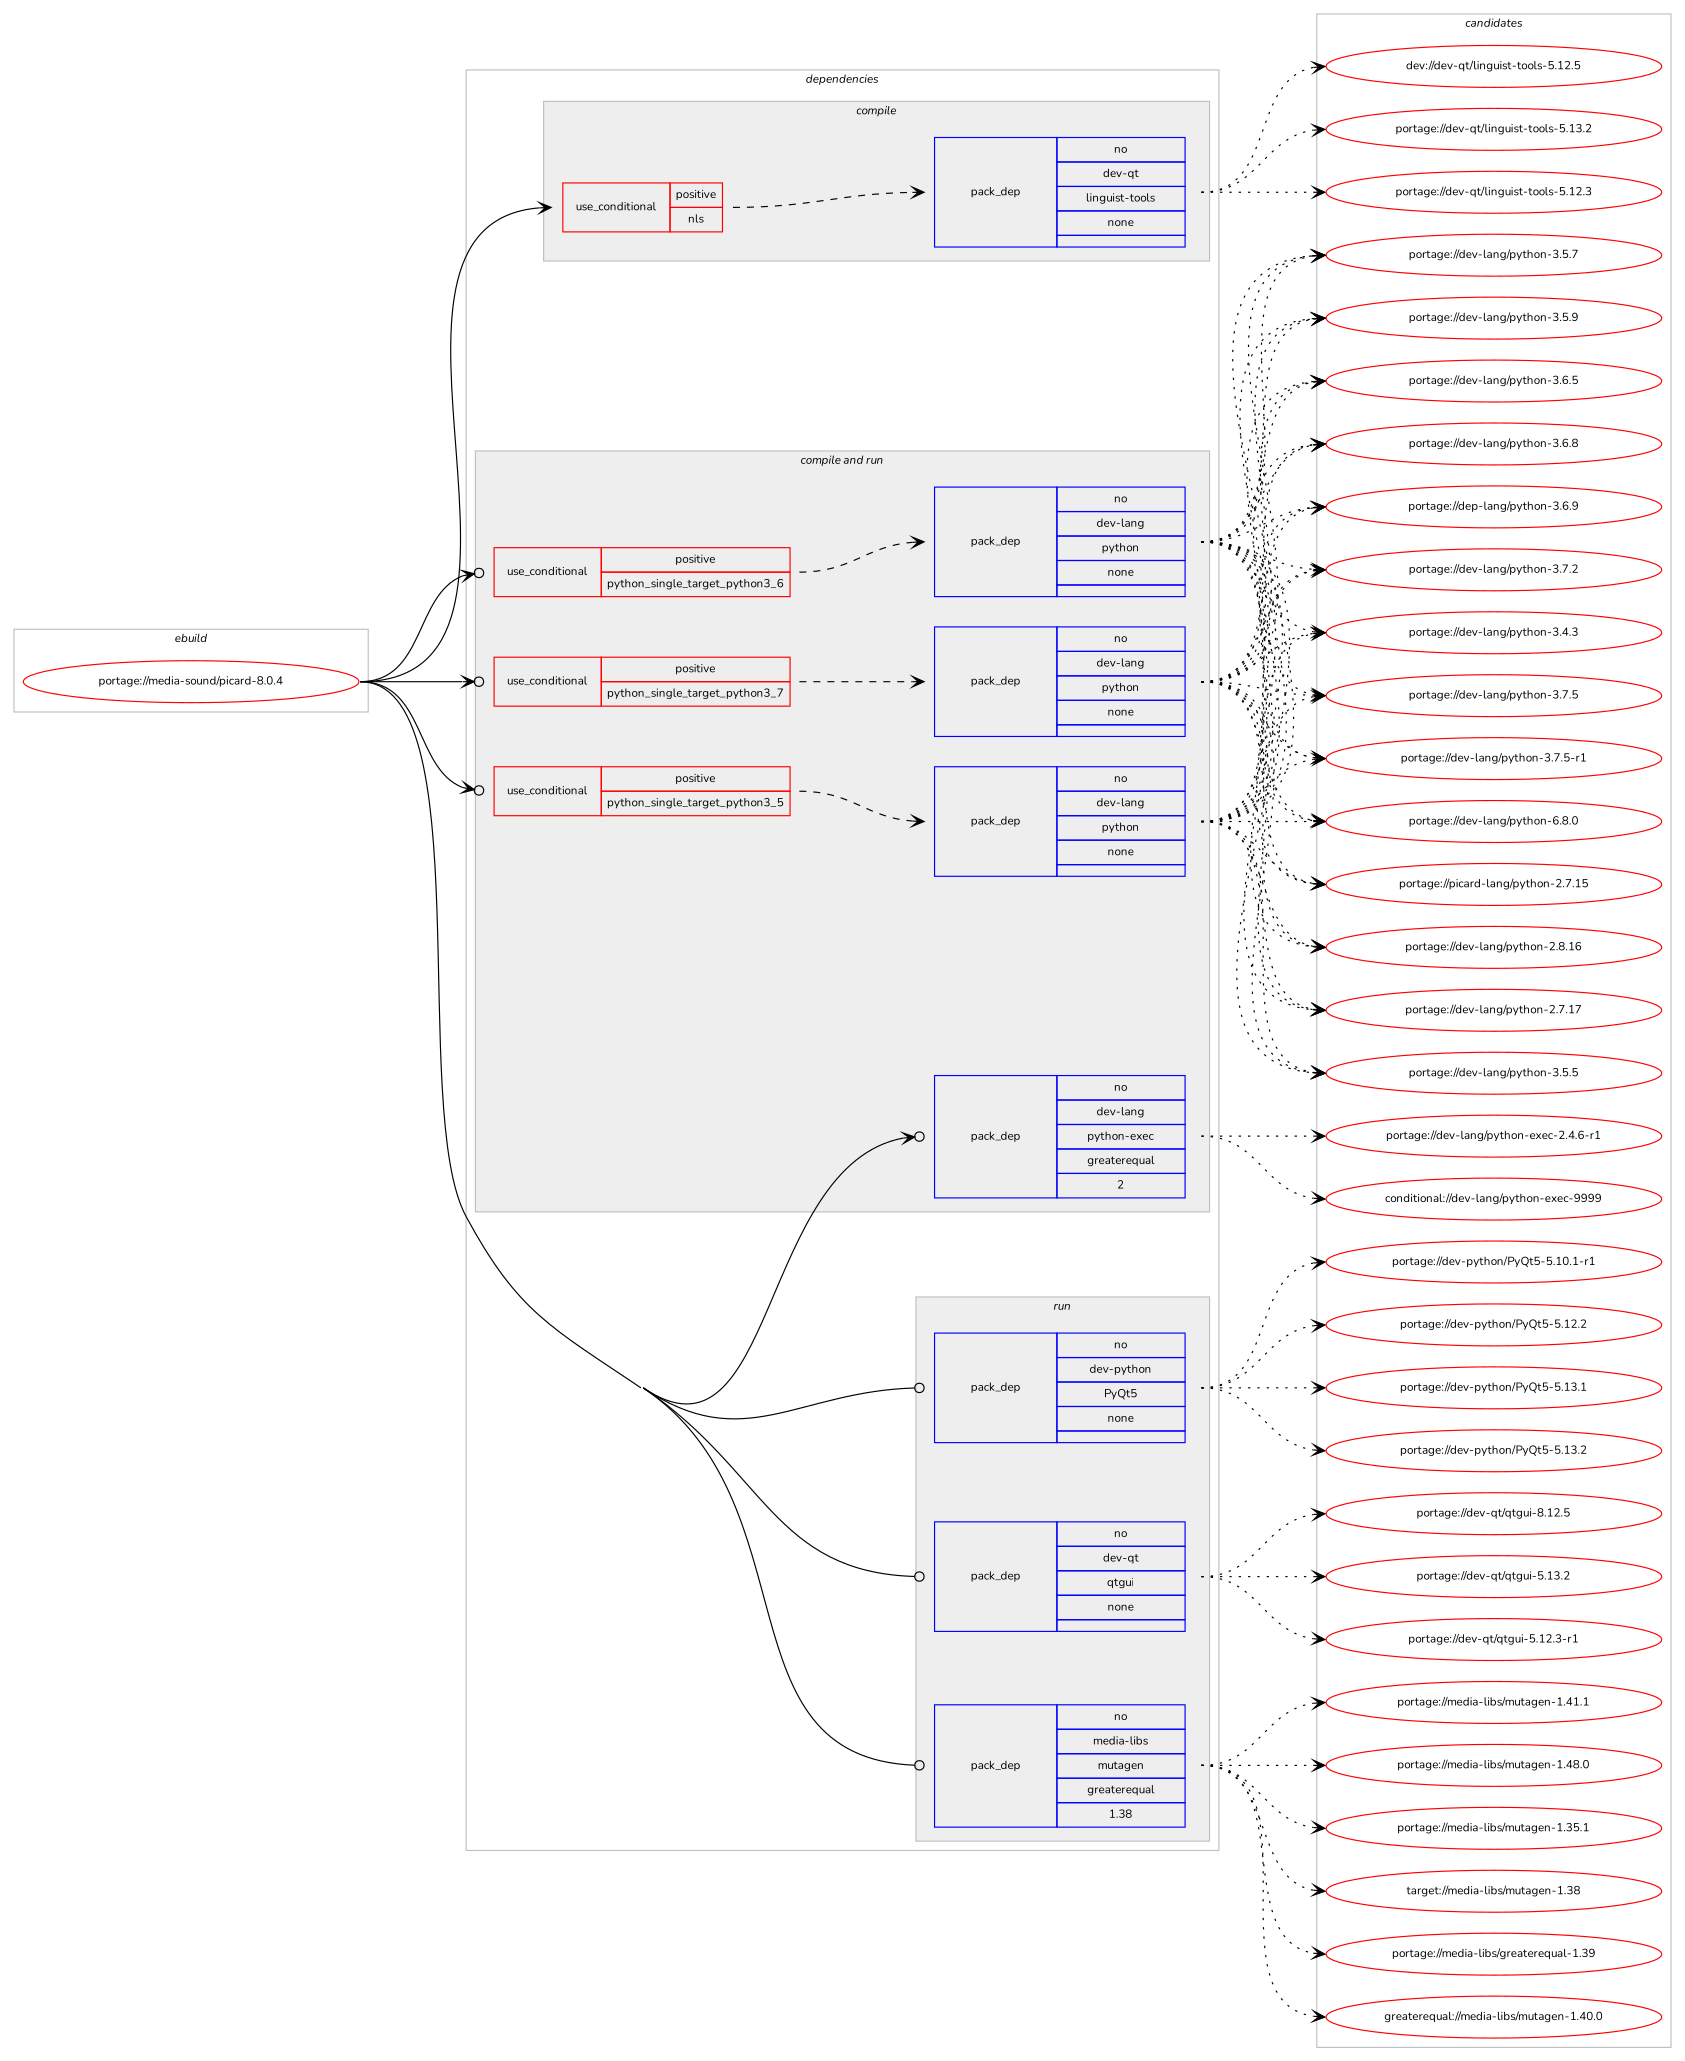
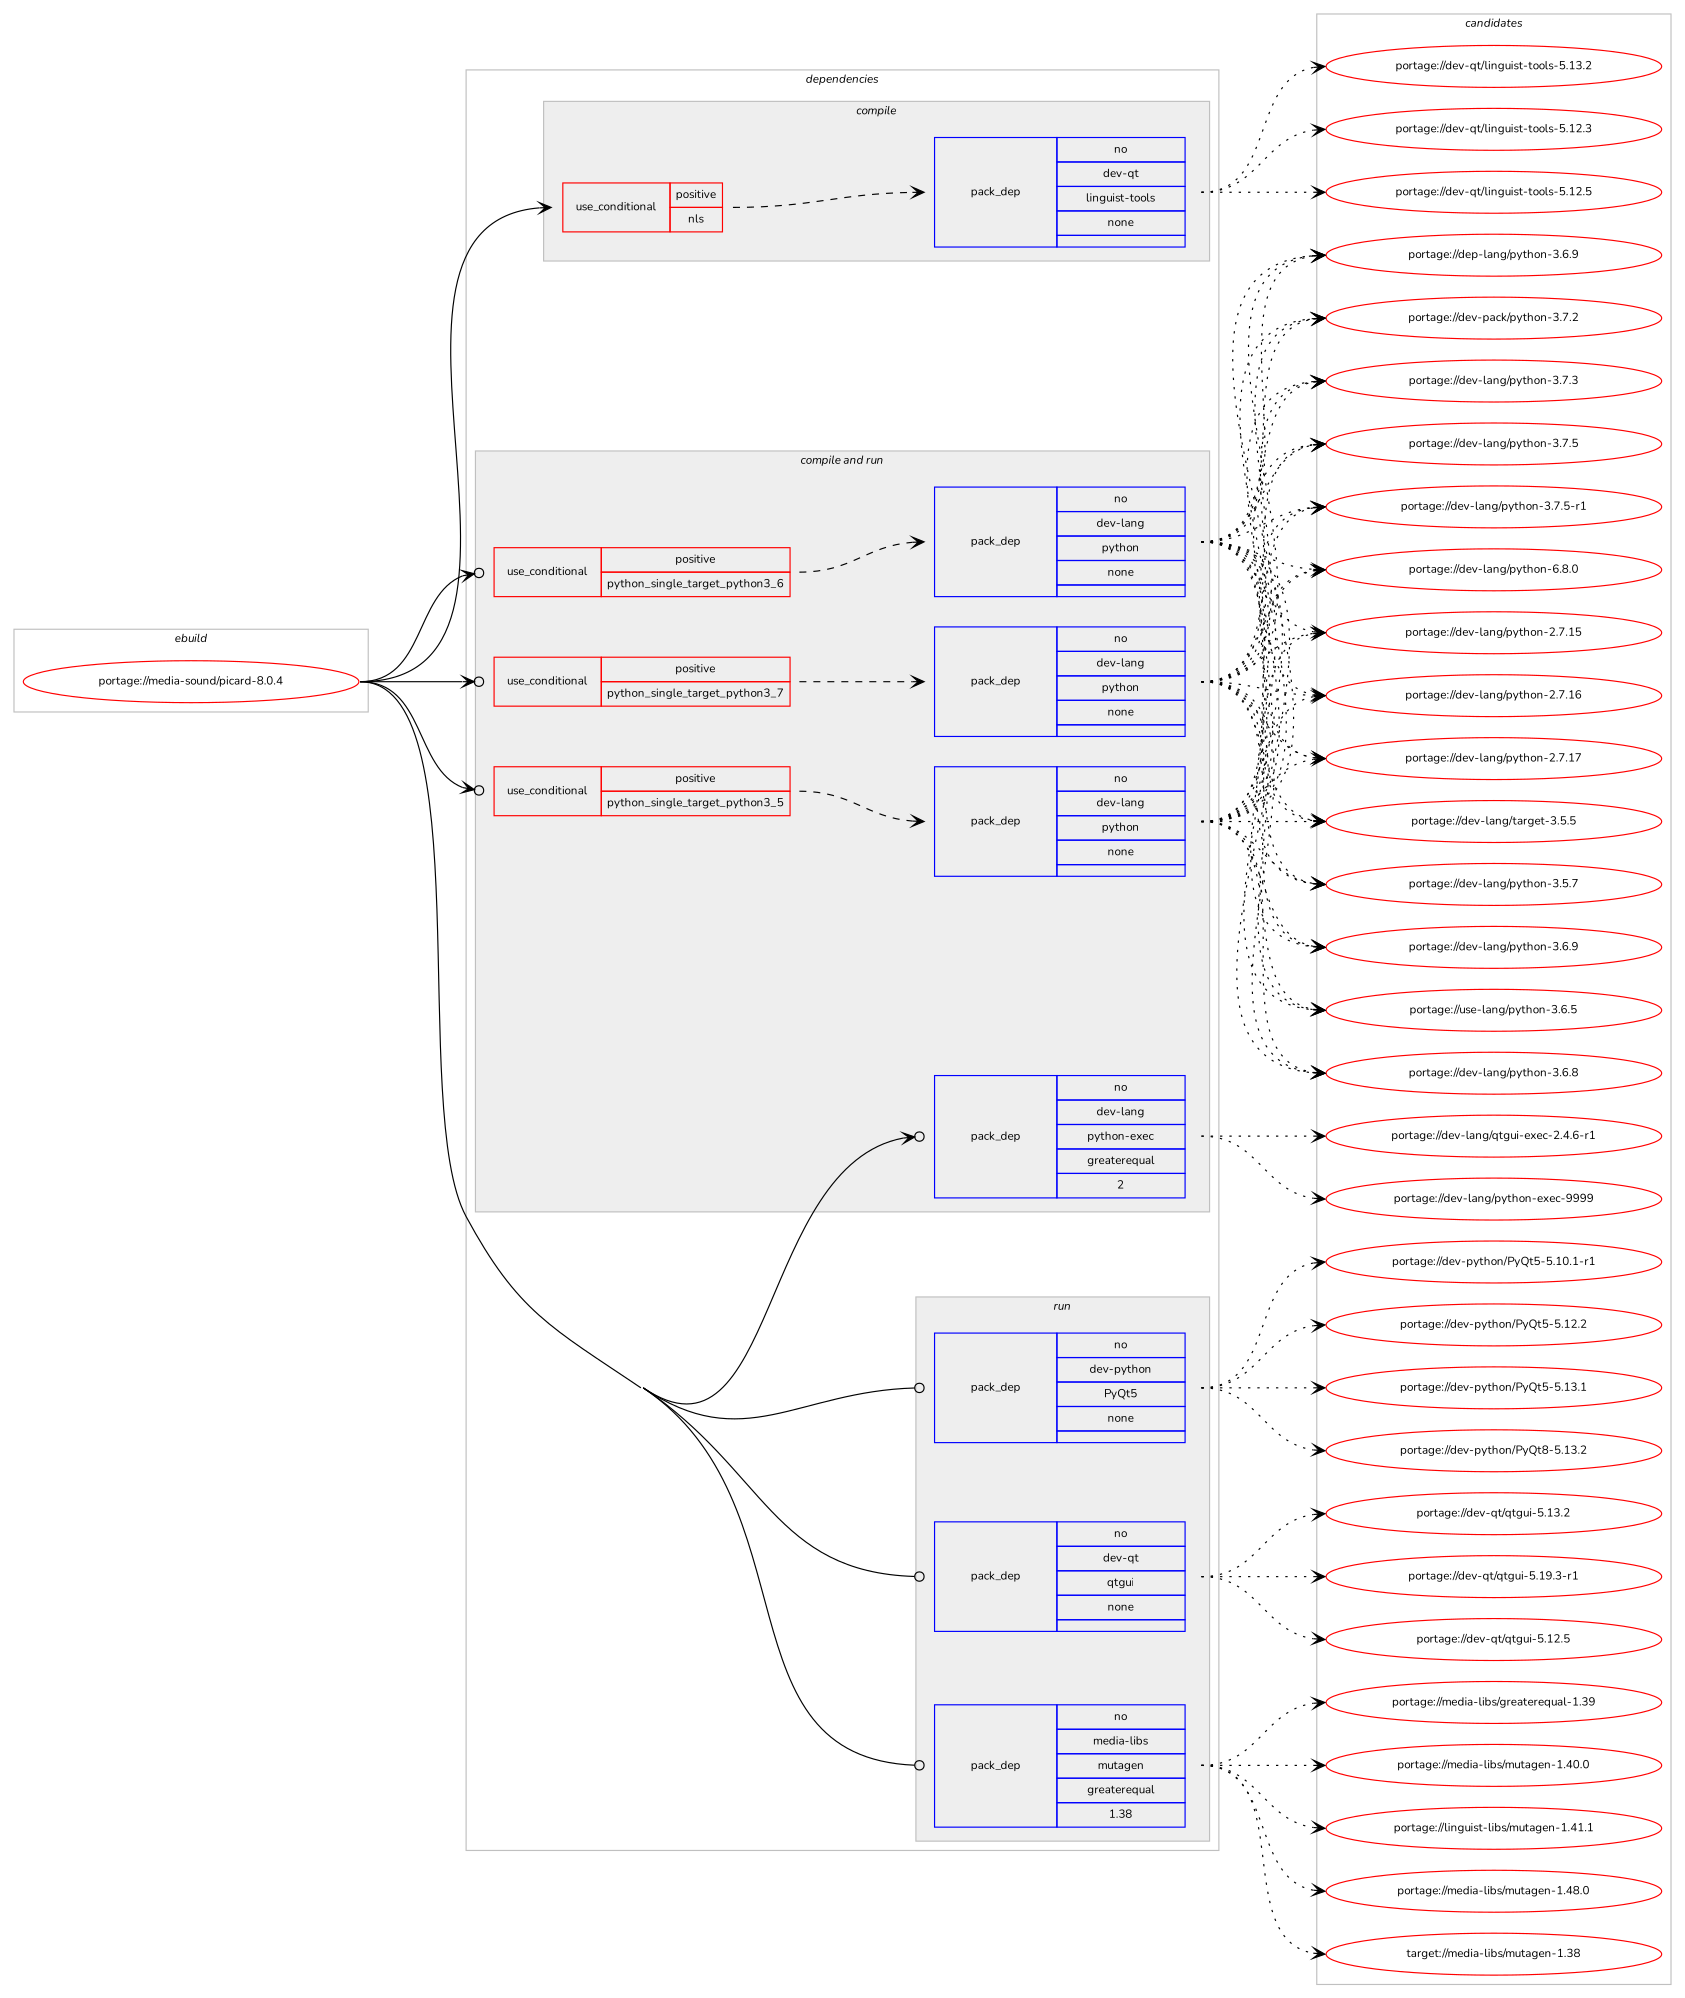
node "dev://dev-qt/linguist-tools-5.12.5": label "dev://dev-qt/linguist-tools-5.12.5" -> "portage://dev-qt/linguist-tools-5.12.5"
node "portage://dev-lang/python-3.5.9": label "portage://dev-lang/python-3.5.9" -> "portage://dev-lang/python-3.6.9"
node "portage://dev-lang/python-3.6.5": label "portage://dev-lang/python-3.6.5" -> "portage://use-lang/python-3.6.5"
node "portage://dev-lang/python-3.7.2": label "portage://dev-lang/python-3.7.2" -> "portage://dev-pack/python-3.7.2"
node "portage://dev-lang/python-3.4.3": label "portage://dev-lang/python-3.4.3" -> "portage://dev-lang/python-3.7.3"
node "portage://picard-lang/python-2.7.15": label "portage://picard-lang/python-2.7.15" -> "portage://dev-lang/python-2.7.15"
node "portage://dev-lang/python-2.8.16": label "portage://dev-lang/python-2.8.16" -> "portage://dev-lang/python-2.7.16"
node "portage://dev-lang/python-3.5.5": label "portage://dev-lang/python-3.5.5" -> "portage://dev-lang/target-3.5.5"
node "portage://dev-lang/python-exec-2.4.6-r1": label "portage://dev-lang/python-exec-2.4.6-r1" -> "portage://dev-lang/qtgui-exec-2.4.6-r1"
node "conditional://dev-lang/python-exec-9999": label "conditional://dev-lang/python-exec-9999" -> "portage://dev-lang/python-exec-9999"
node "portage://dev-python/PyQt5-5.13.2": label "portage://dev-python/PyQt5-5.13.2" -> "portage://dev-python/PyQt8-5.13.2"
node "portage://dev-qt/qtgui-8.12.5": label "portage://dev-qt/qtgui-8.12.5" -> "portage://dev-qt/qtgui-5.12.5"
node "portage://dev-qt/qtgui-5.12.3-r1": label "portage://dev-qt/qtgui-5.12.3-r1" -> "portage://dev-qt/qtgui-5.19.3-r1"
node "portage://media-libs/mutagen-1.41.1": label "portage://media-libs/mutagen-1.41.1" -> "portage://linguist-libs/mutagen-1.41.1"
node "portage://media-libs/mutagen-1.35.1": removed
node "greaterequal://media-libs/mutagen-1.40.0": label "greaterequal://media-libs/mutagen-1.40.0" -> "portage://media-libs/mutagen-1.40.0"
